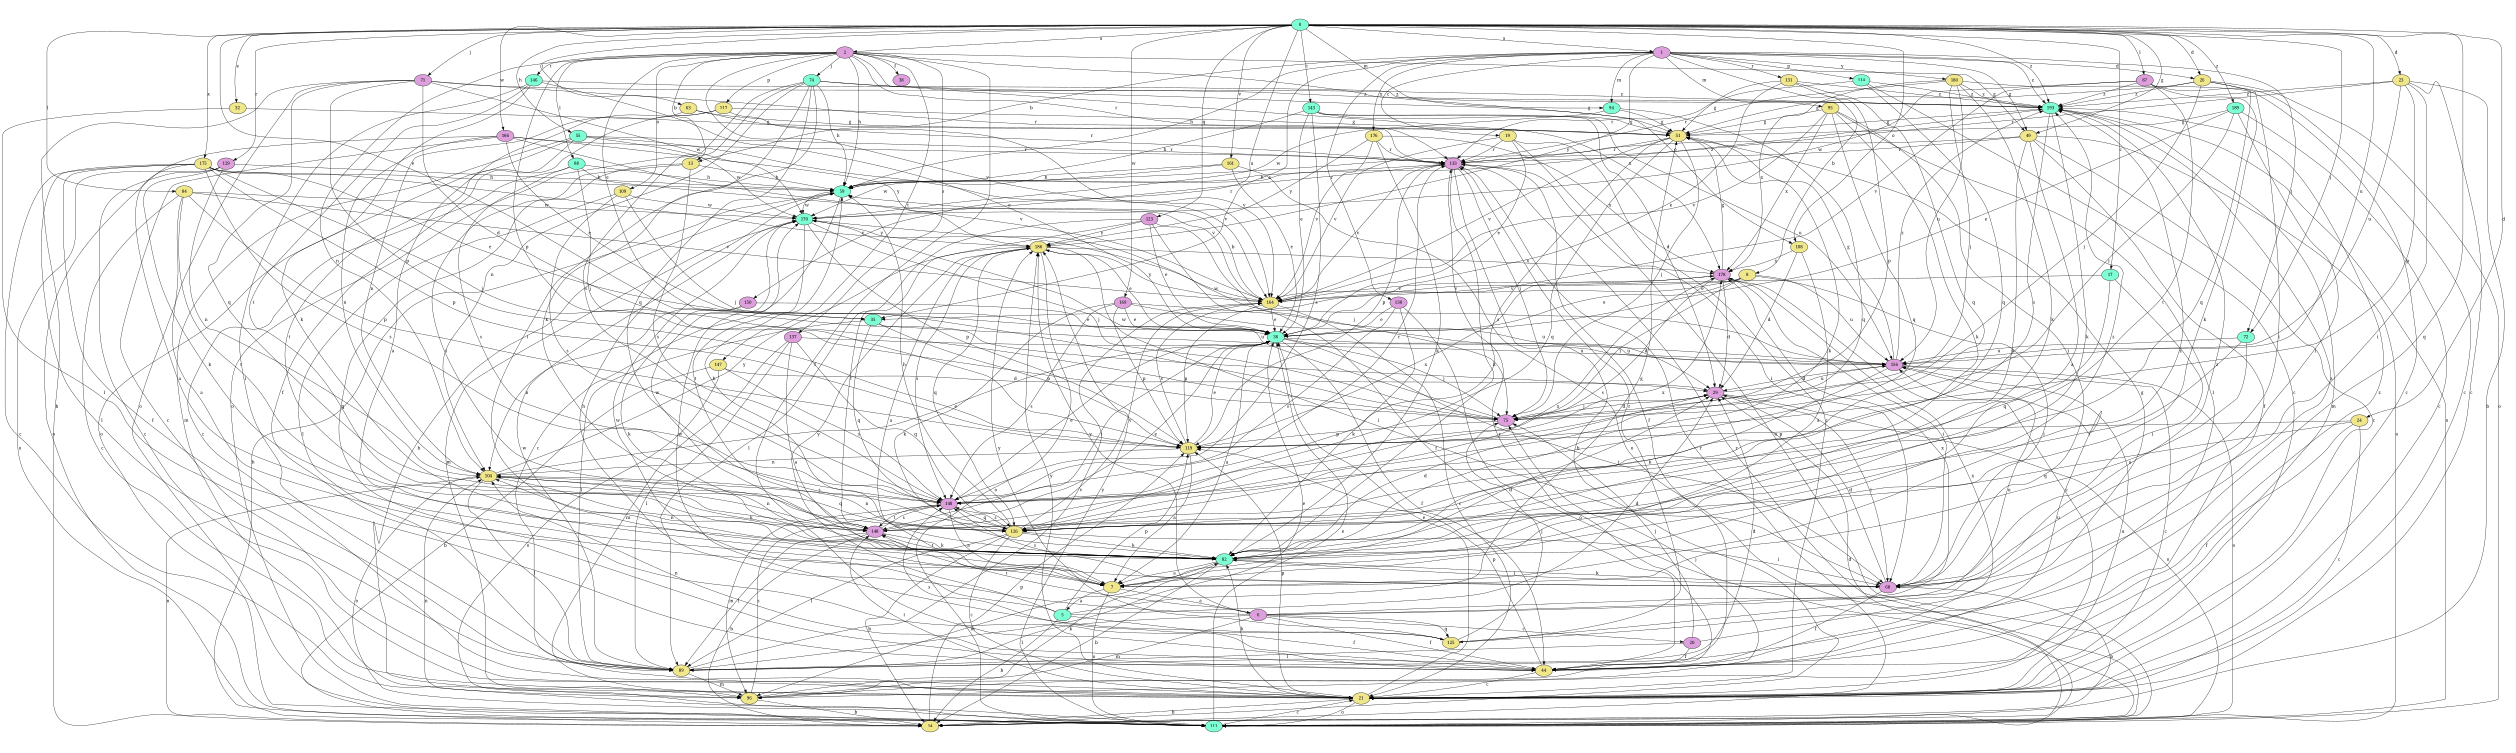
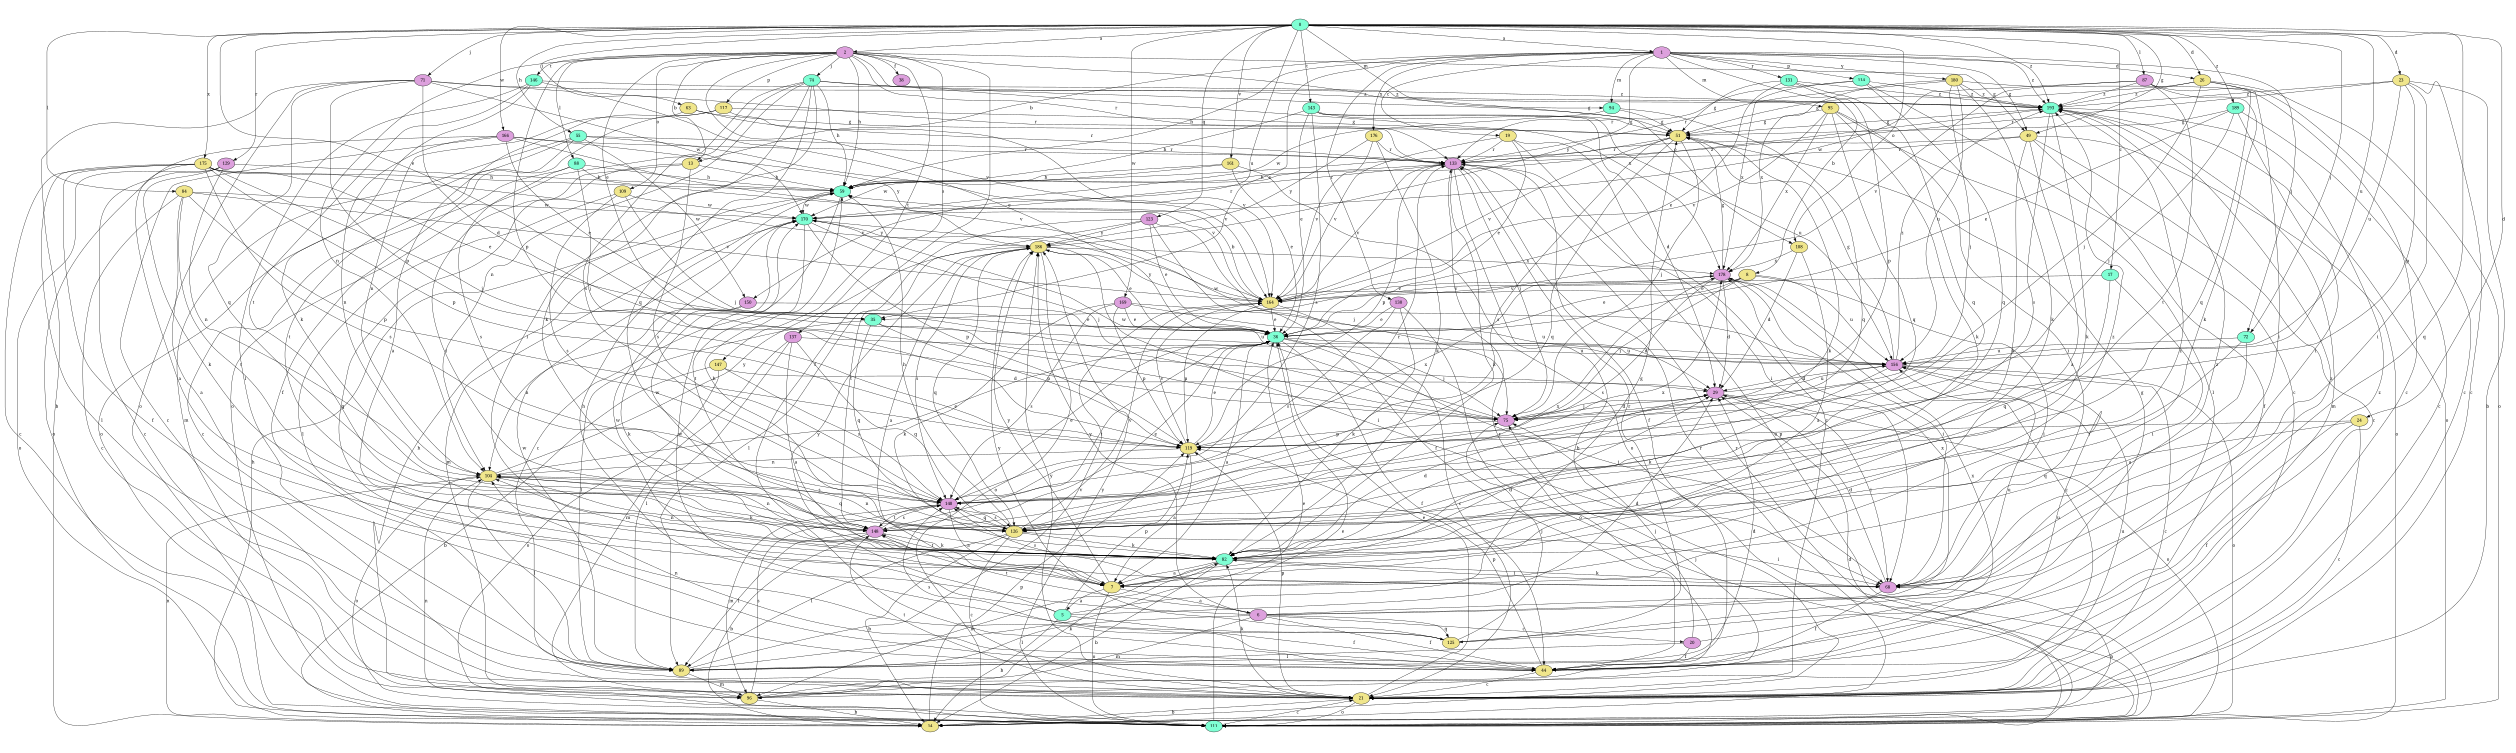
node "131": fillcolor khaki -> aquamarine
node "32": removed
edge "55" -> "170": now "55" -> "150"
edge "176" -> "178": now "114" -> "178"
edge "7" -> "186": added, label "y"
